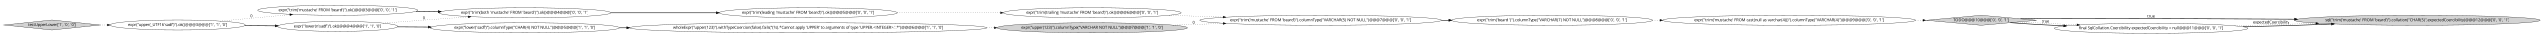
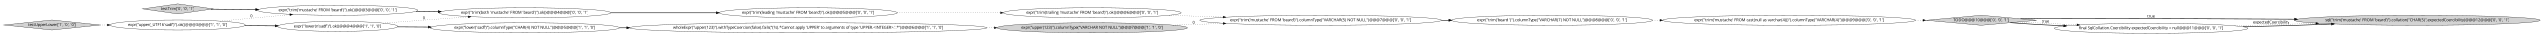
node "testTrim['0', '0', '1']": added
